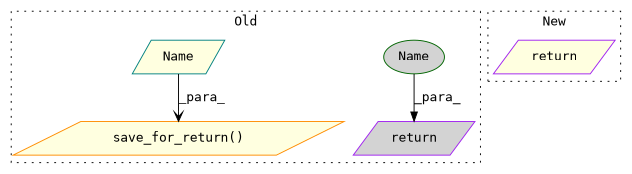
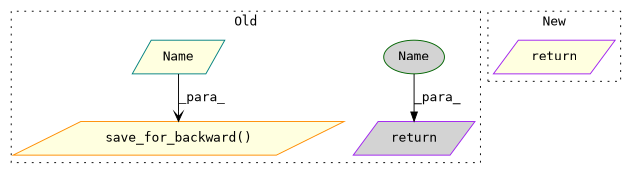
node "save_for_return()": label "save_for_return()" -> "save_for_backward()"
